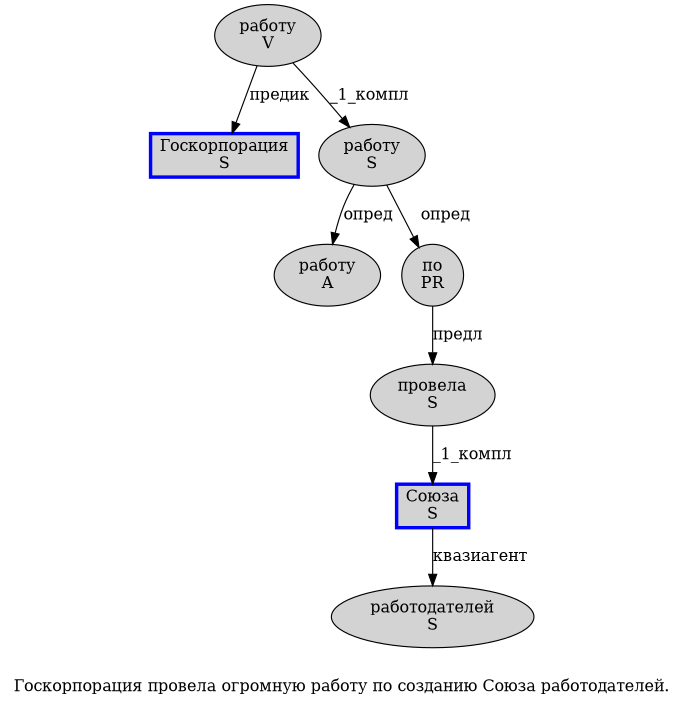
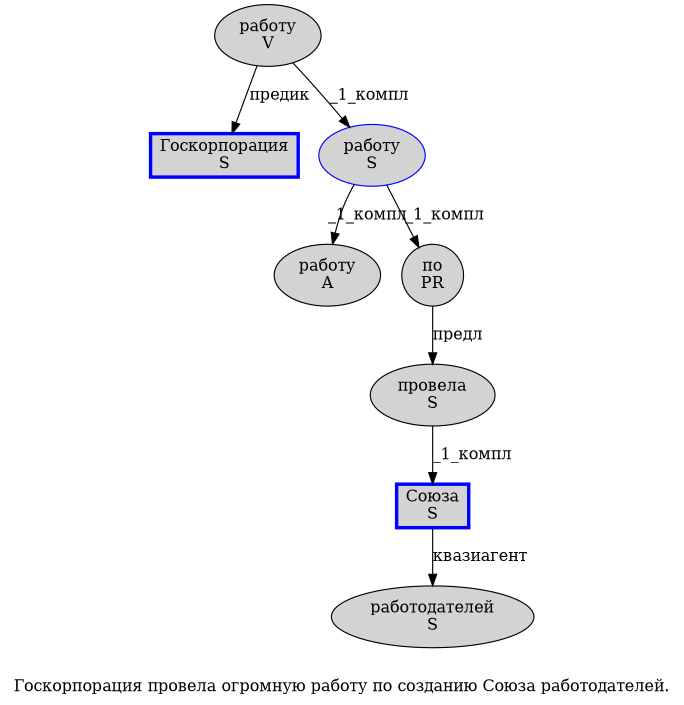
node "работу S": color black -> blue
edge "работу S" -> "работу A": label "опред" -> "_1_компл"
edge "работу S" -> "по PR": label "опред" -> "_1_компл"
